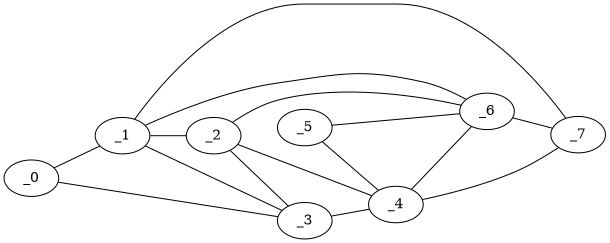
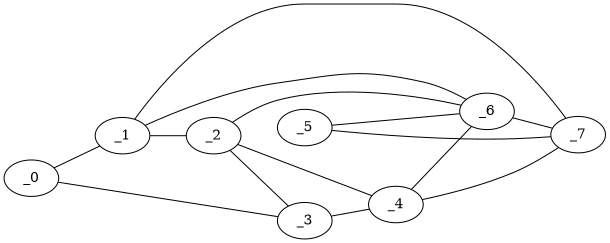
edge "_5" -- "_4": now "_5" -- "_7"
edge "_1" -- "_3": removed
